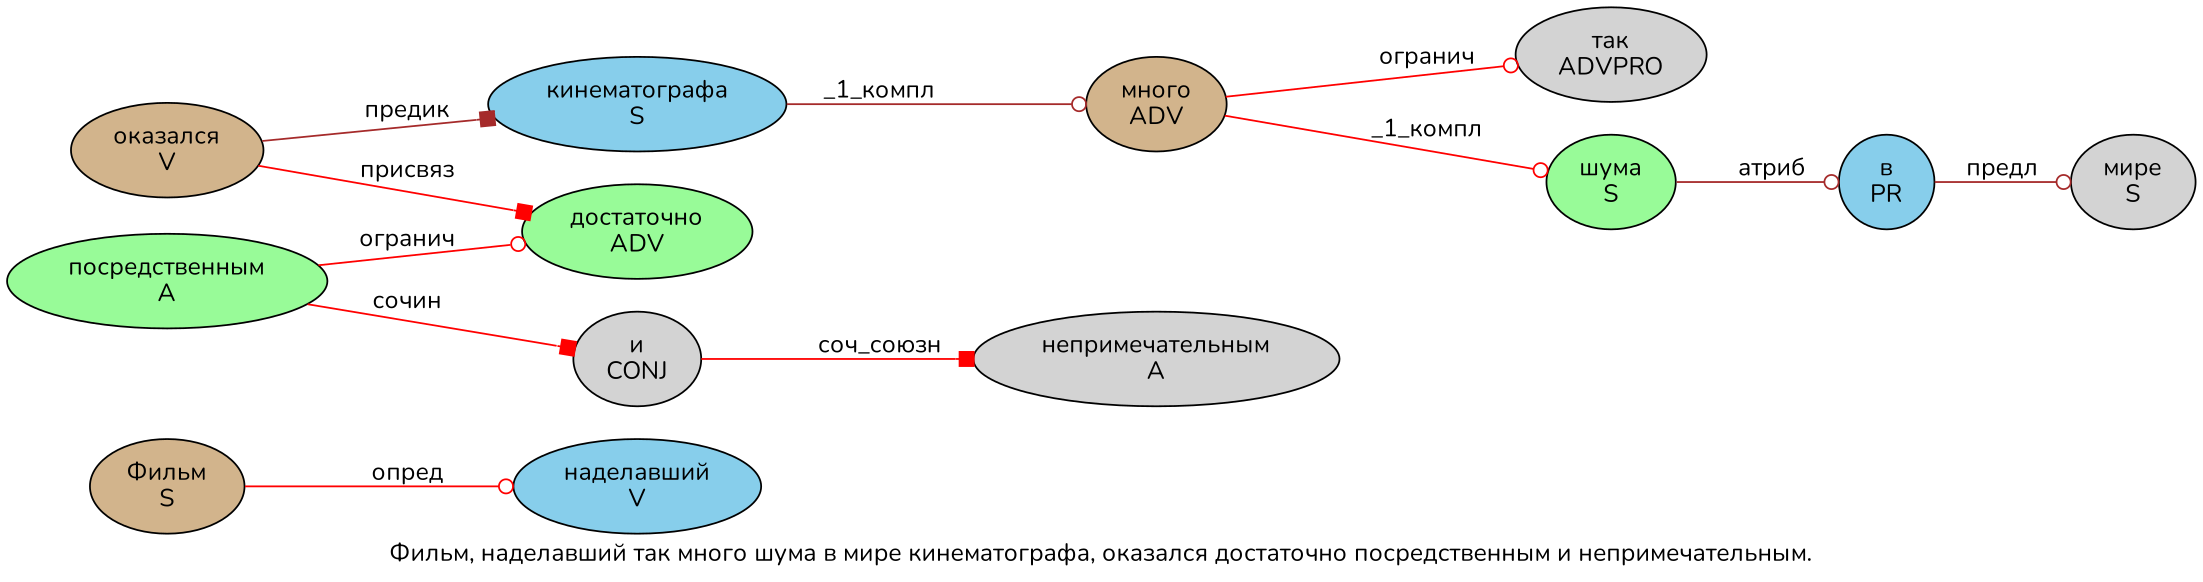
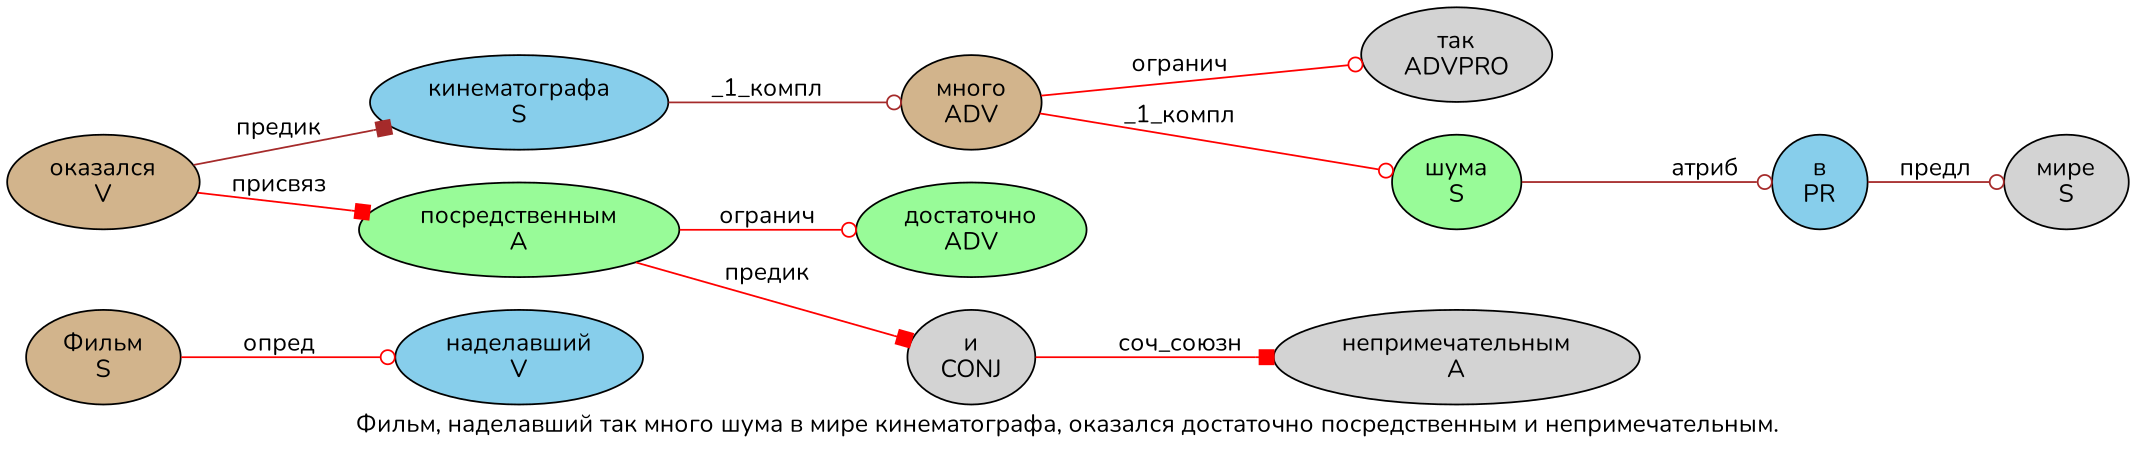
edge "оказался V" -> "достаточно ADV": now "оказался V" -> "посредственным A"
edge "посредственным A" -> "и CONJ": label "сочин" -> "предик"
